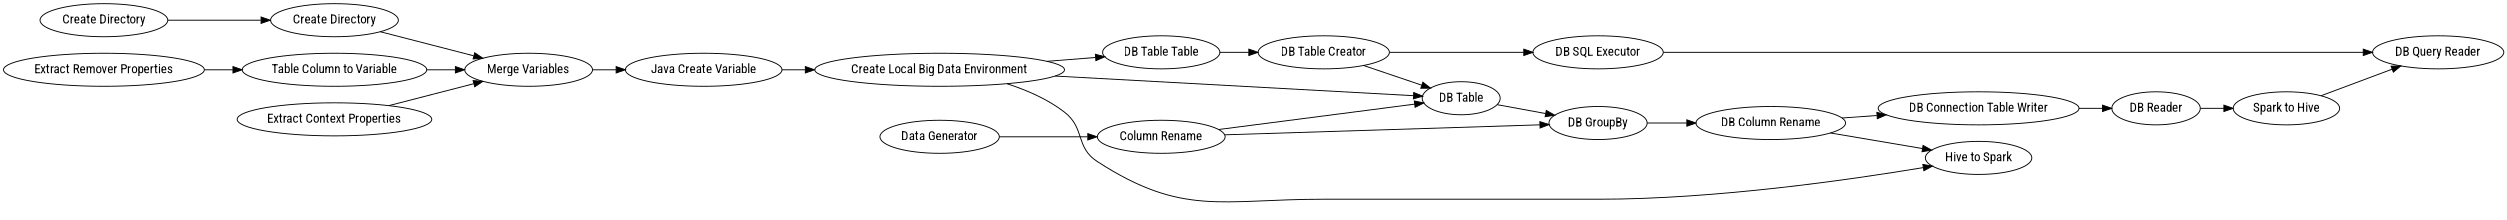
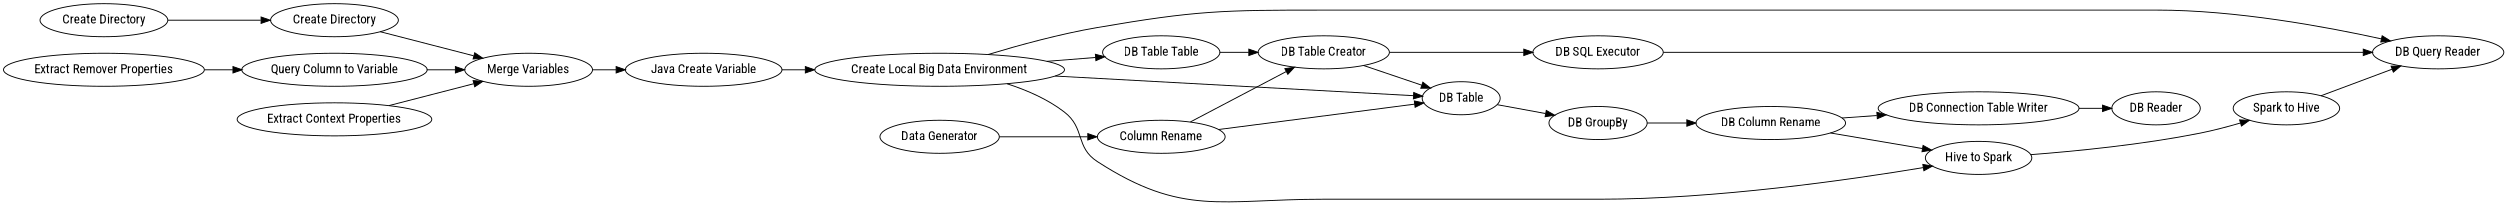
edge "Create Local Big Data Environment" -> "DB Query Reader": added
node "Table Column to Variable": label "Table Column to Variable" -> "Query Column to Variable"
edge "DB Reader" -> "Spark to Hive": now "Hive to Spark" -> "Spark to Hive"
edge "Column Rename" -> "DB GroupBy": now "Column Rename" -> "DB Table Creator"
